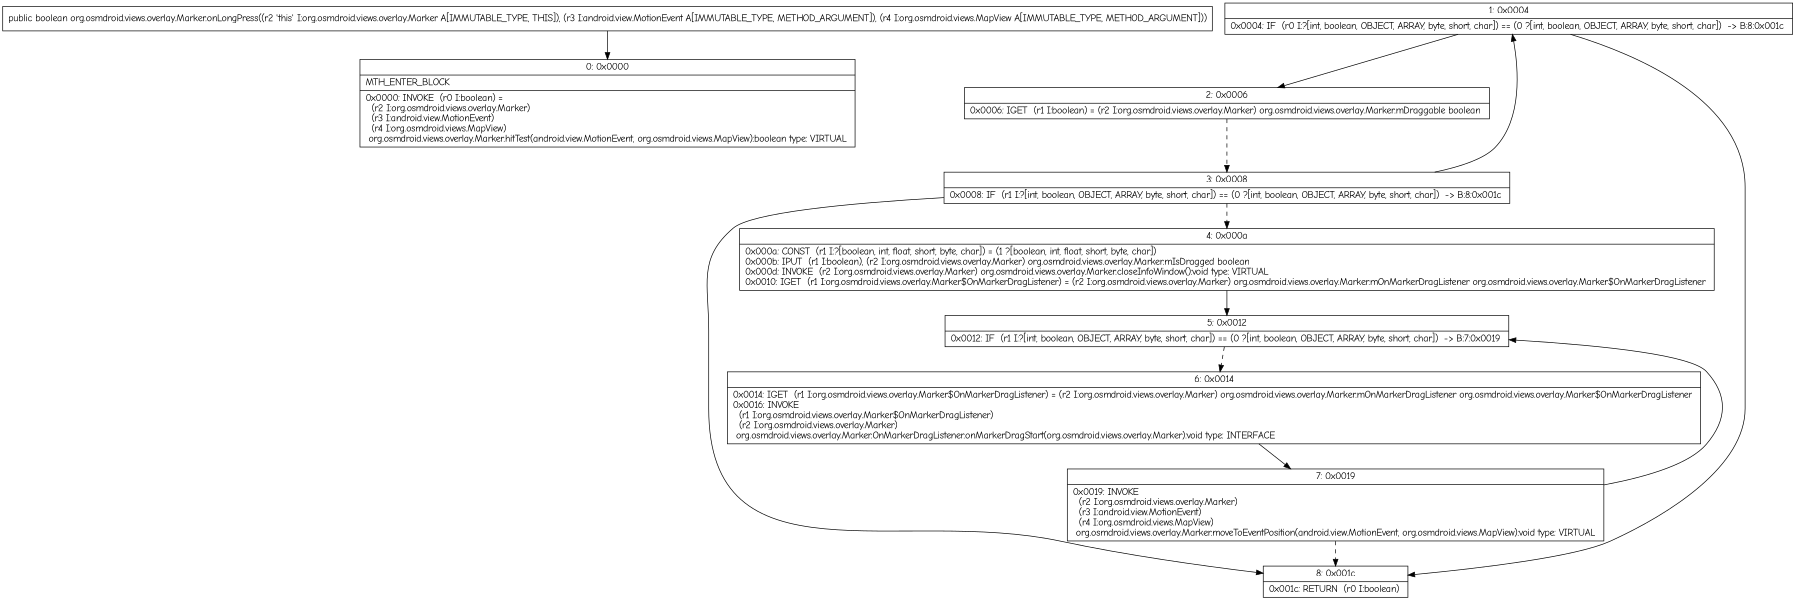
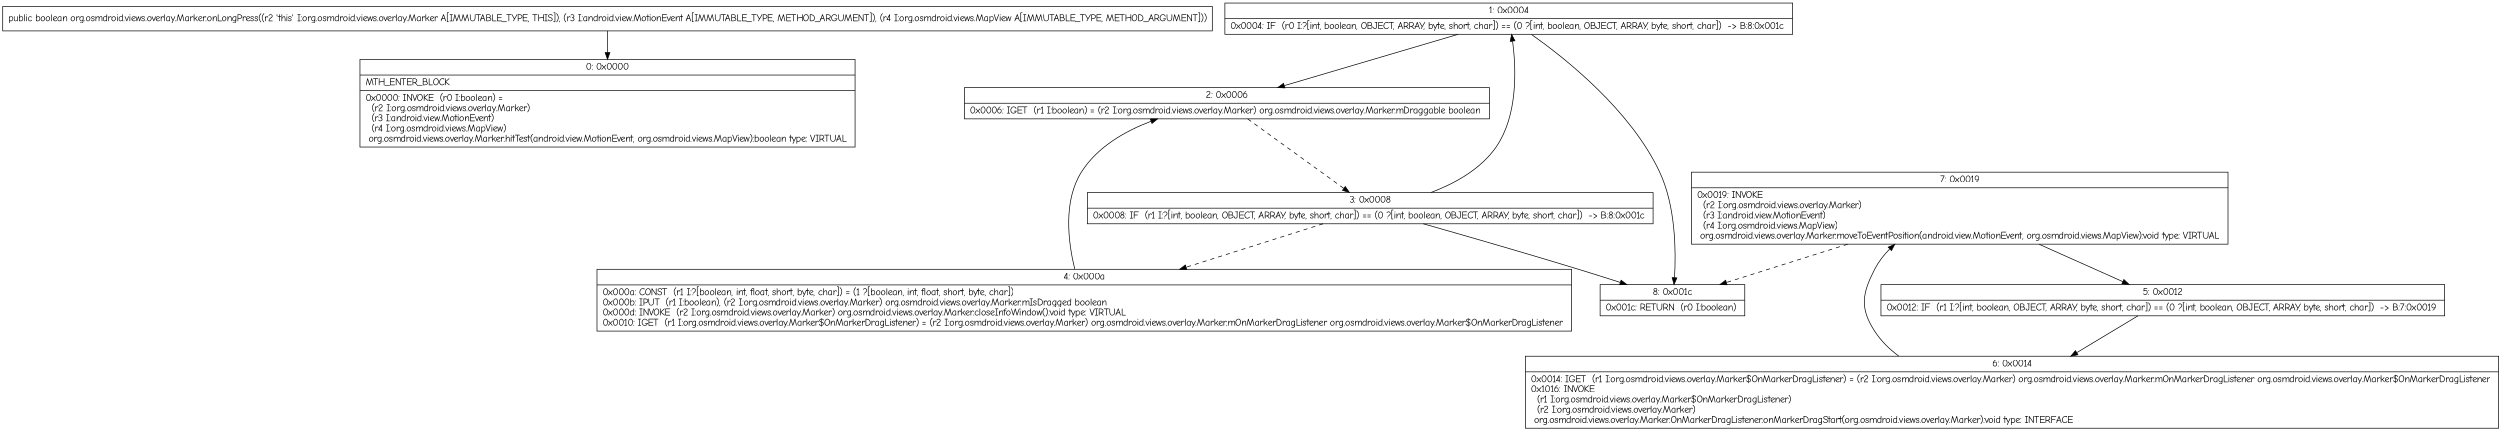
edge "4: 0x000a" -> "5: 0x0012": now "4: 0x000a" -> "2: 0x0006"
edge "5: 0x0012" -> "6: 0x0014": style dashed -> solid
node "6: 0x0014": text "0x0016: INVOKE" -> "0x1016: INVOKE"
